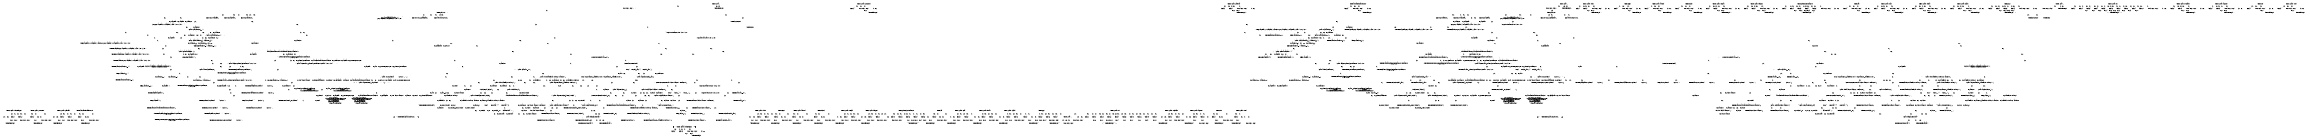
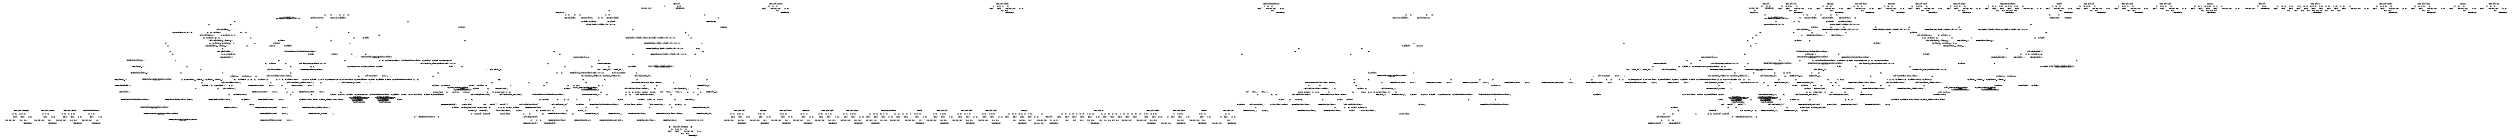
node "<(LOCAL,status_t status: status_t)<SUB>18</SUB>>": removed
node "<(LOCAL,size_t bufCount: size_t)<SUB>29</SUB>>": added
node "<(LOCAL,uint32_t frameCount: uint32_t)<SUB>23</SUB>>": removed
